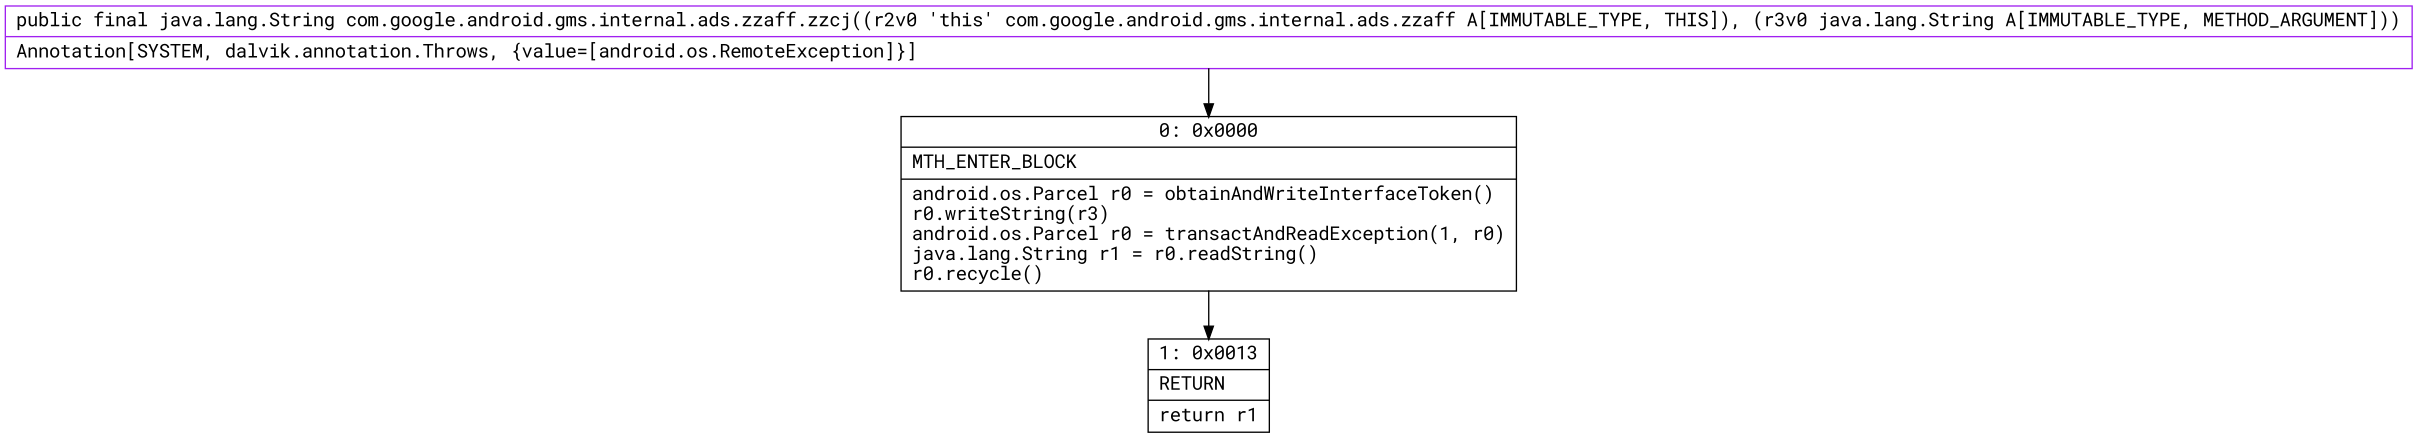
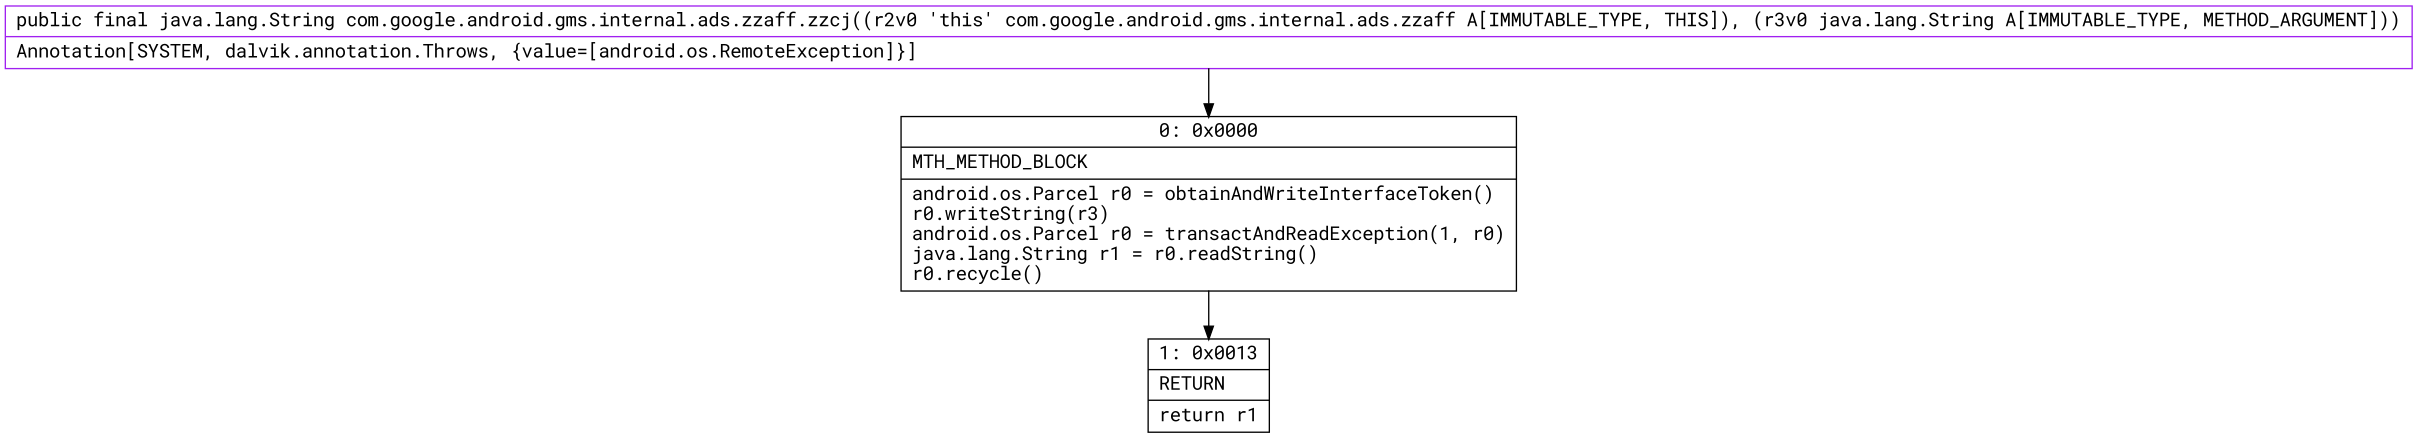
node "0: 0x0000": text "MTH_ENTER_BLOCK" -> "MTH_METHOD_BLOCK"
